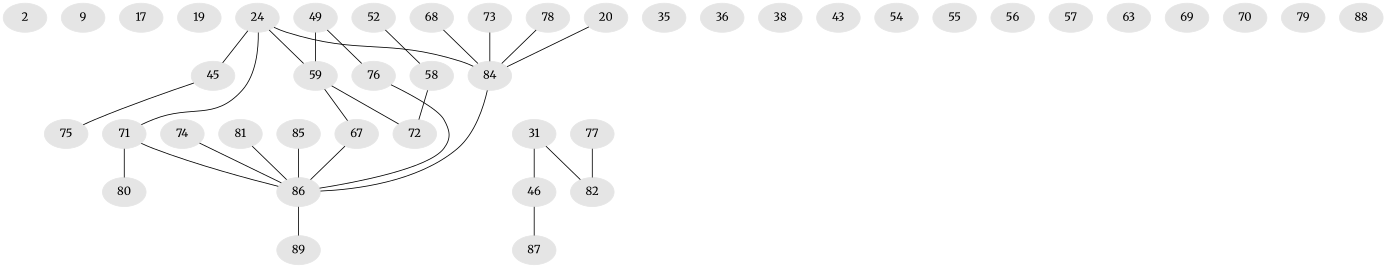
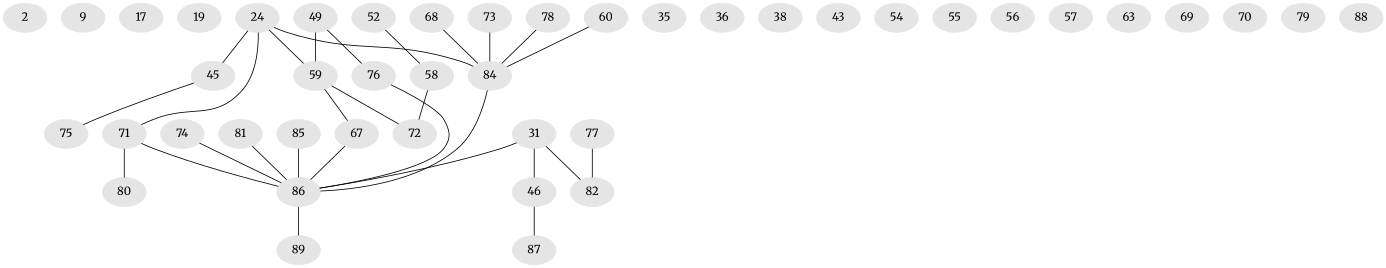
node "20": label "20" -> "60"
edge "31" -- "86": added
